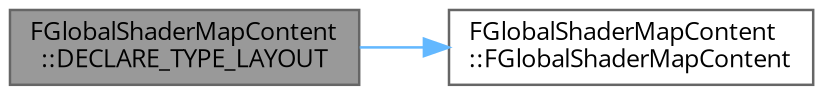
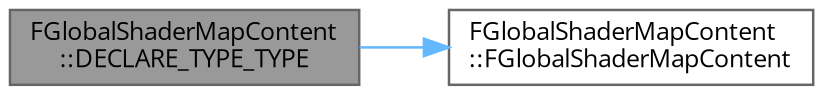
node "FGlobalShaderMapContent ::DECLARE_TYPE_LAYOUT": label "FGlobalShaderMapContent ::DECLARE_TYPE_LAYOUT" -> "FGlobalShaderMapContent ::DECLARE_TYPE_TYPE"
